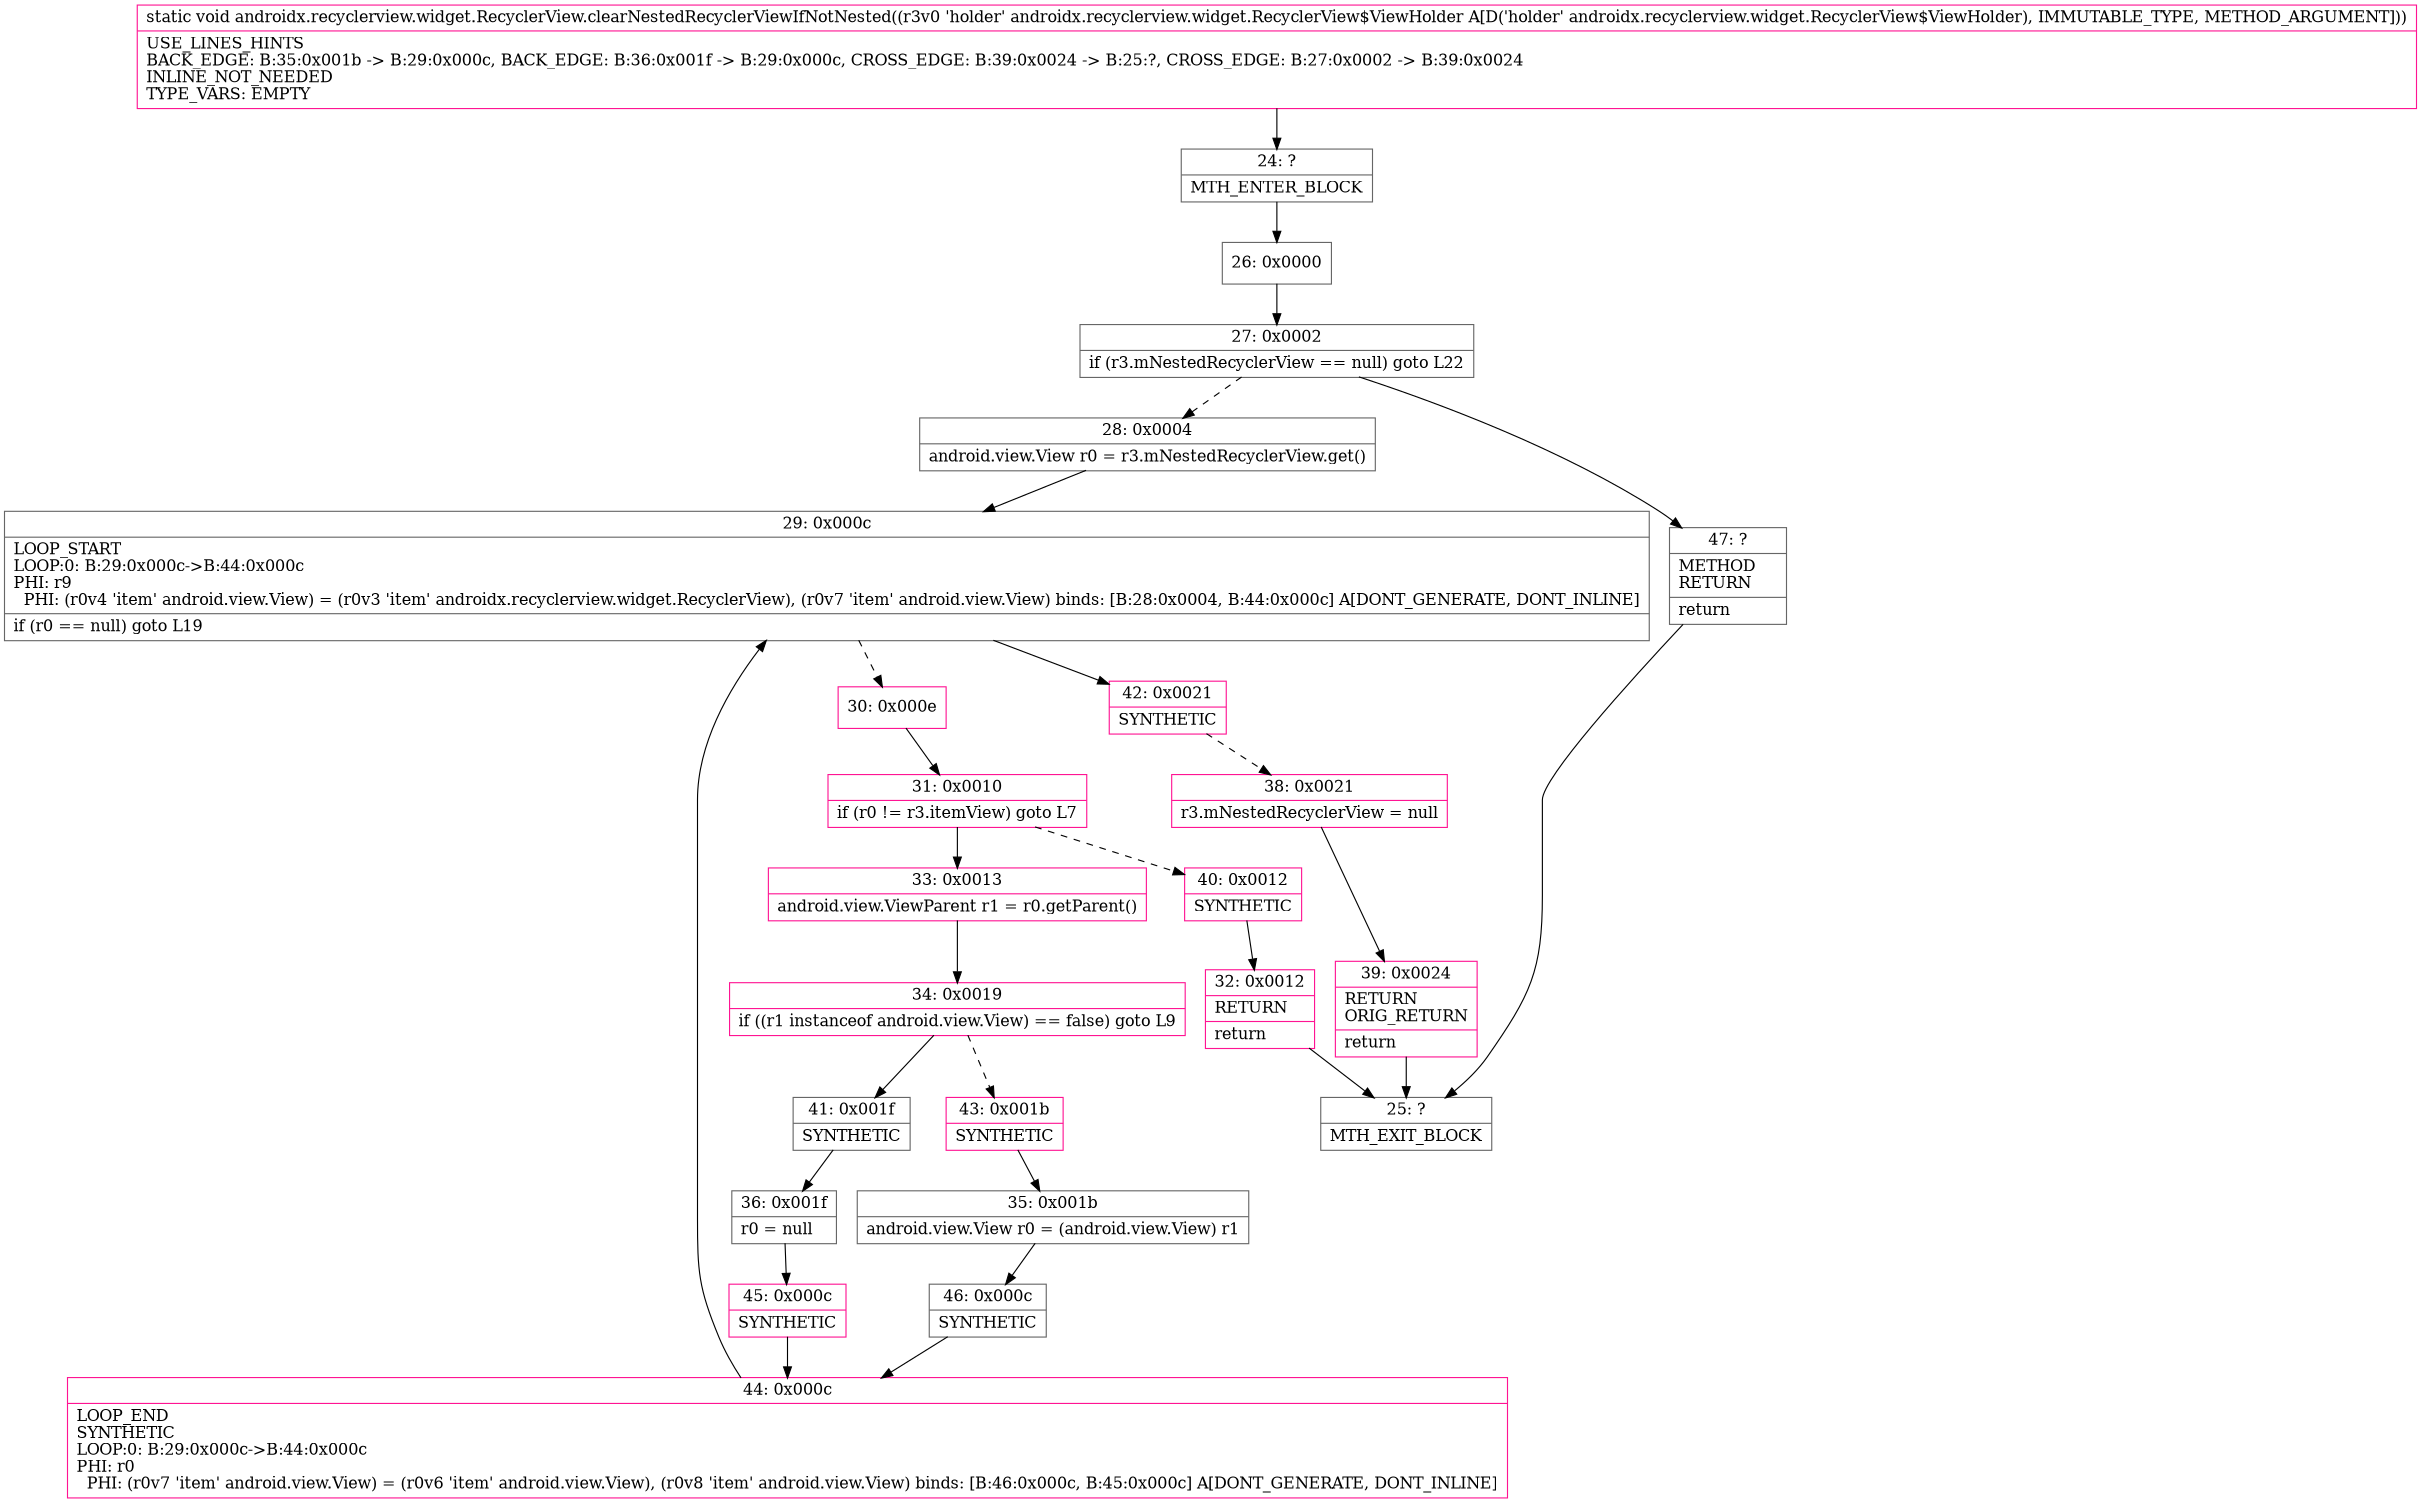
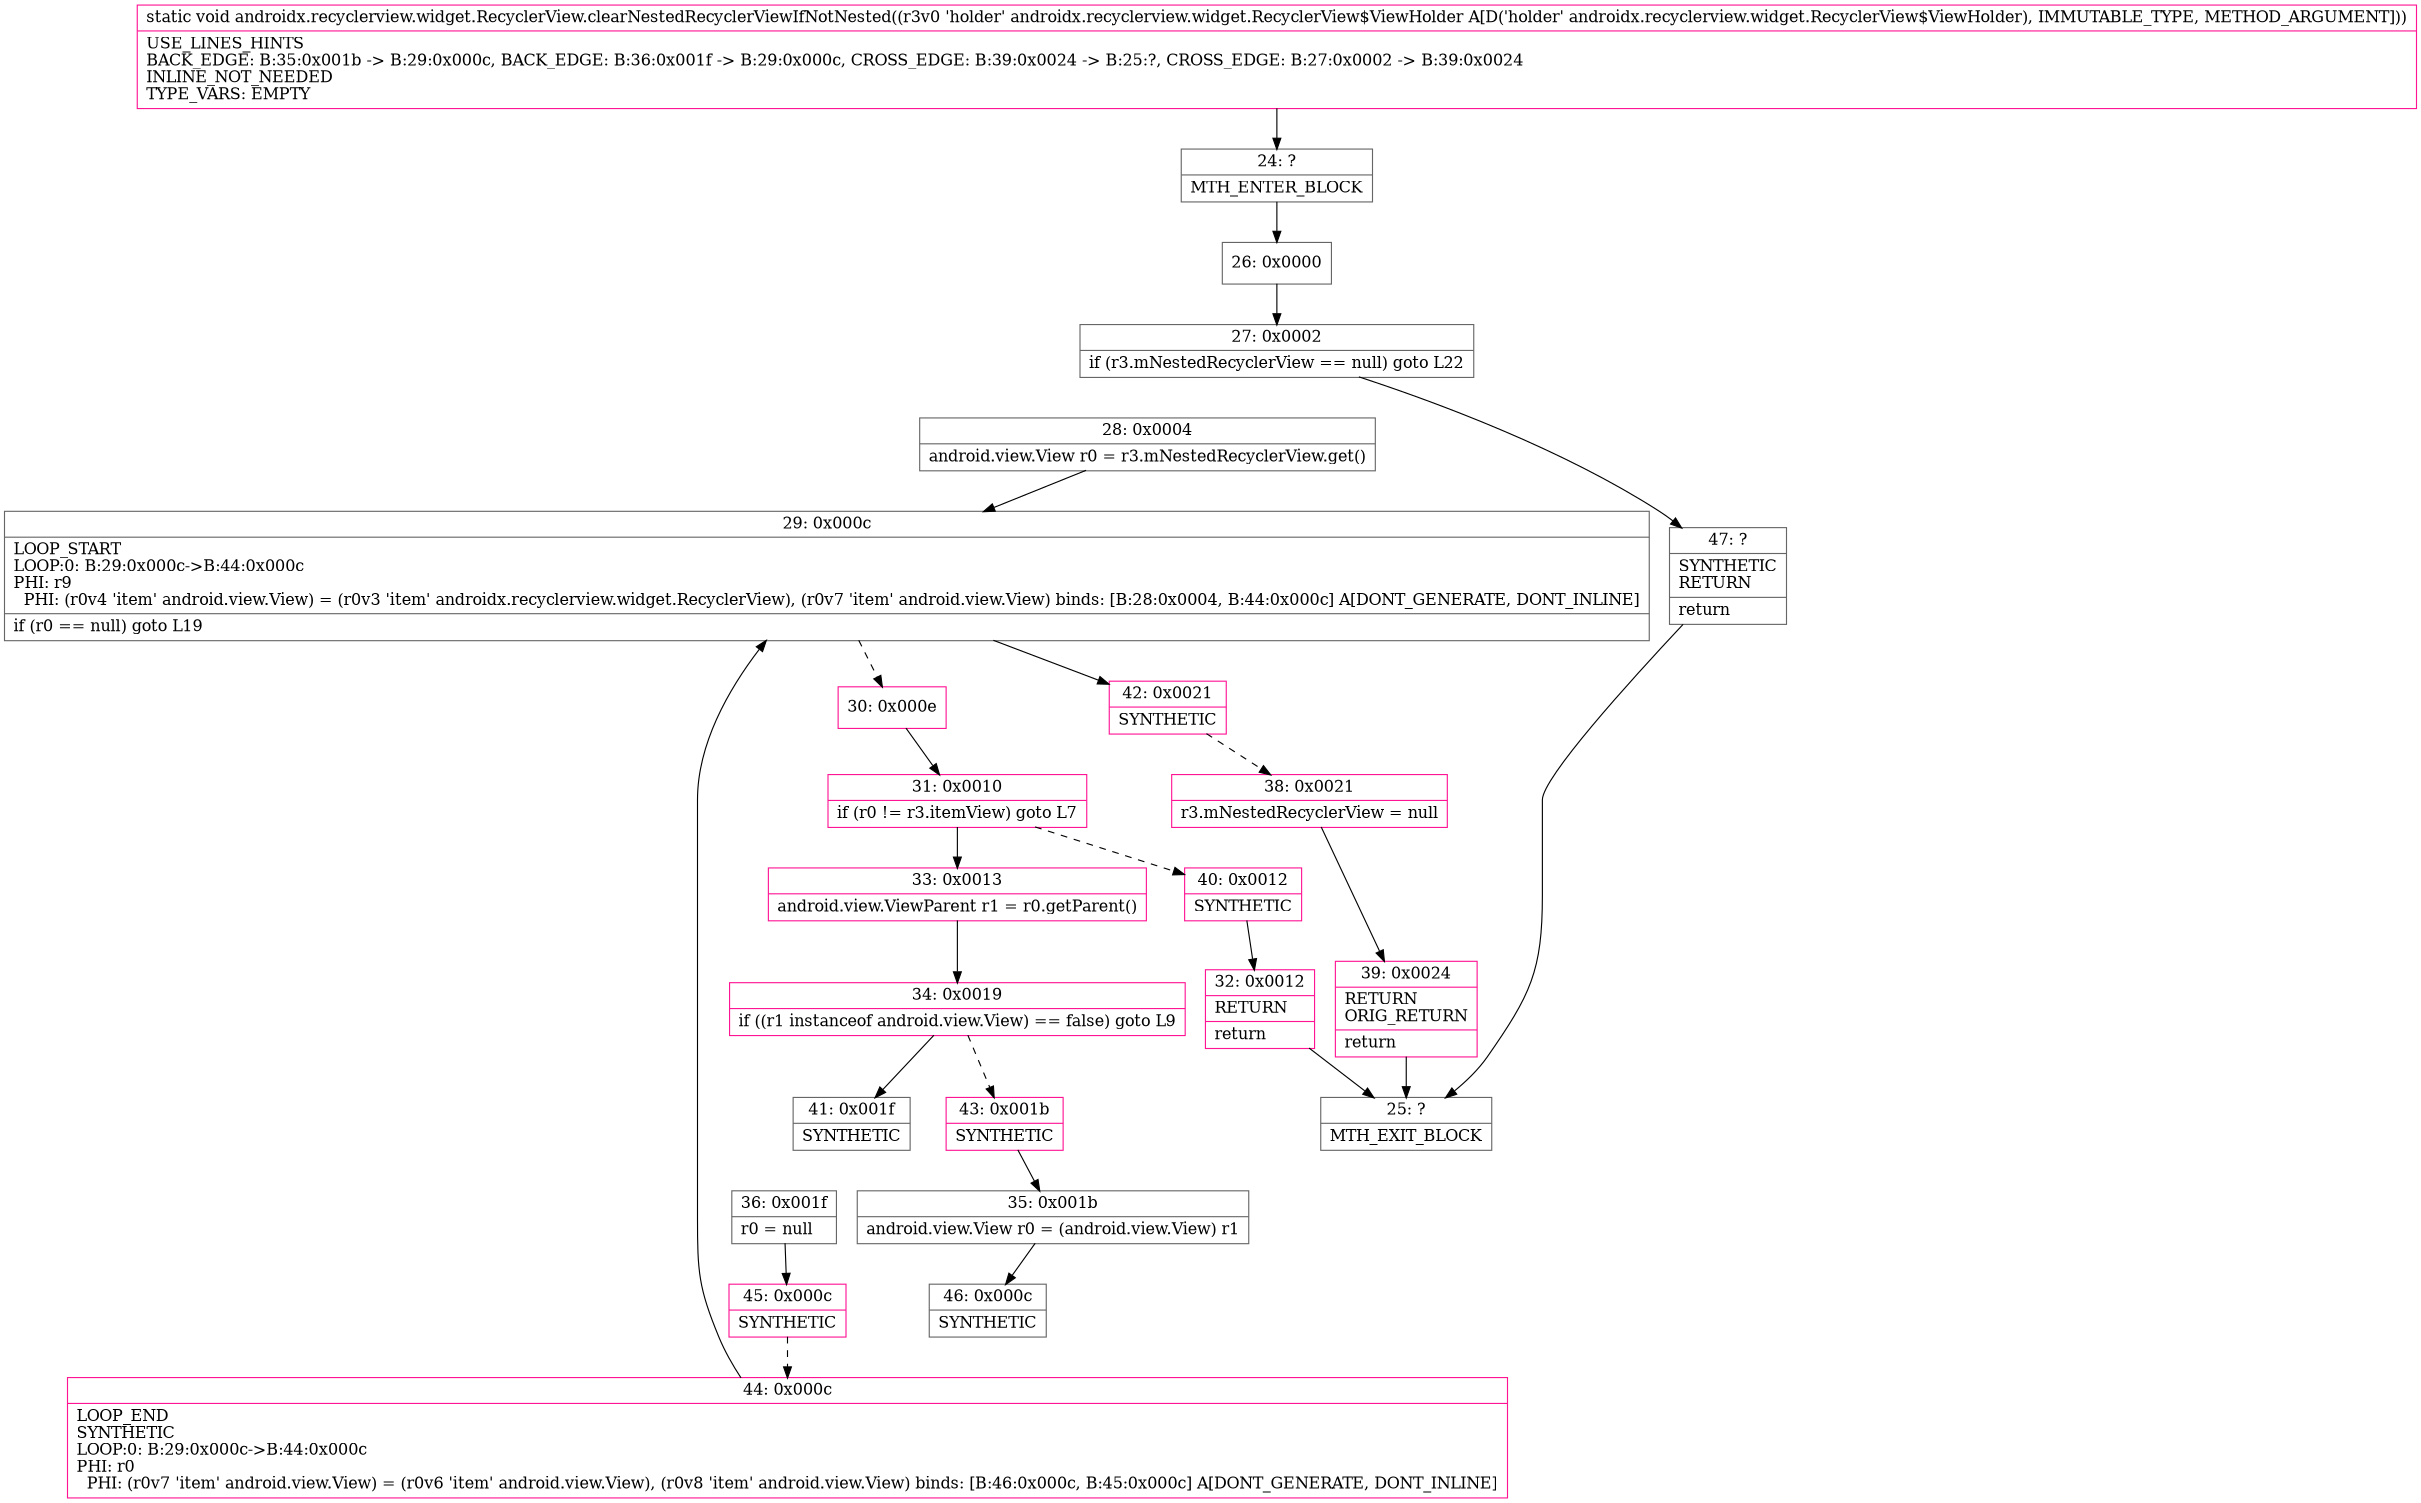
edge "27: 0x0002" -> "28: 0x0004": removed
node "47: ?": text "METHOD" -> "SYNTHETIC"
edge "41: 0x001f" -> "36: 0x001f": removed
edge "45: 0x000c" -> "44: 0x000c": style solid -> dashed
edge "46: 0x000c" -> "44: 0x000c": removed
